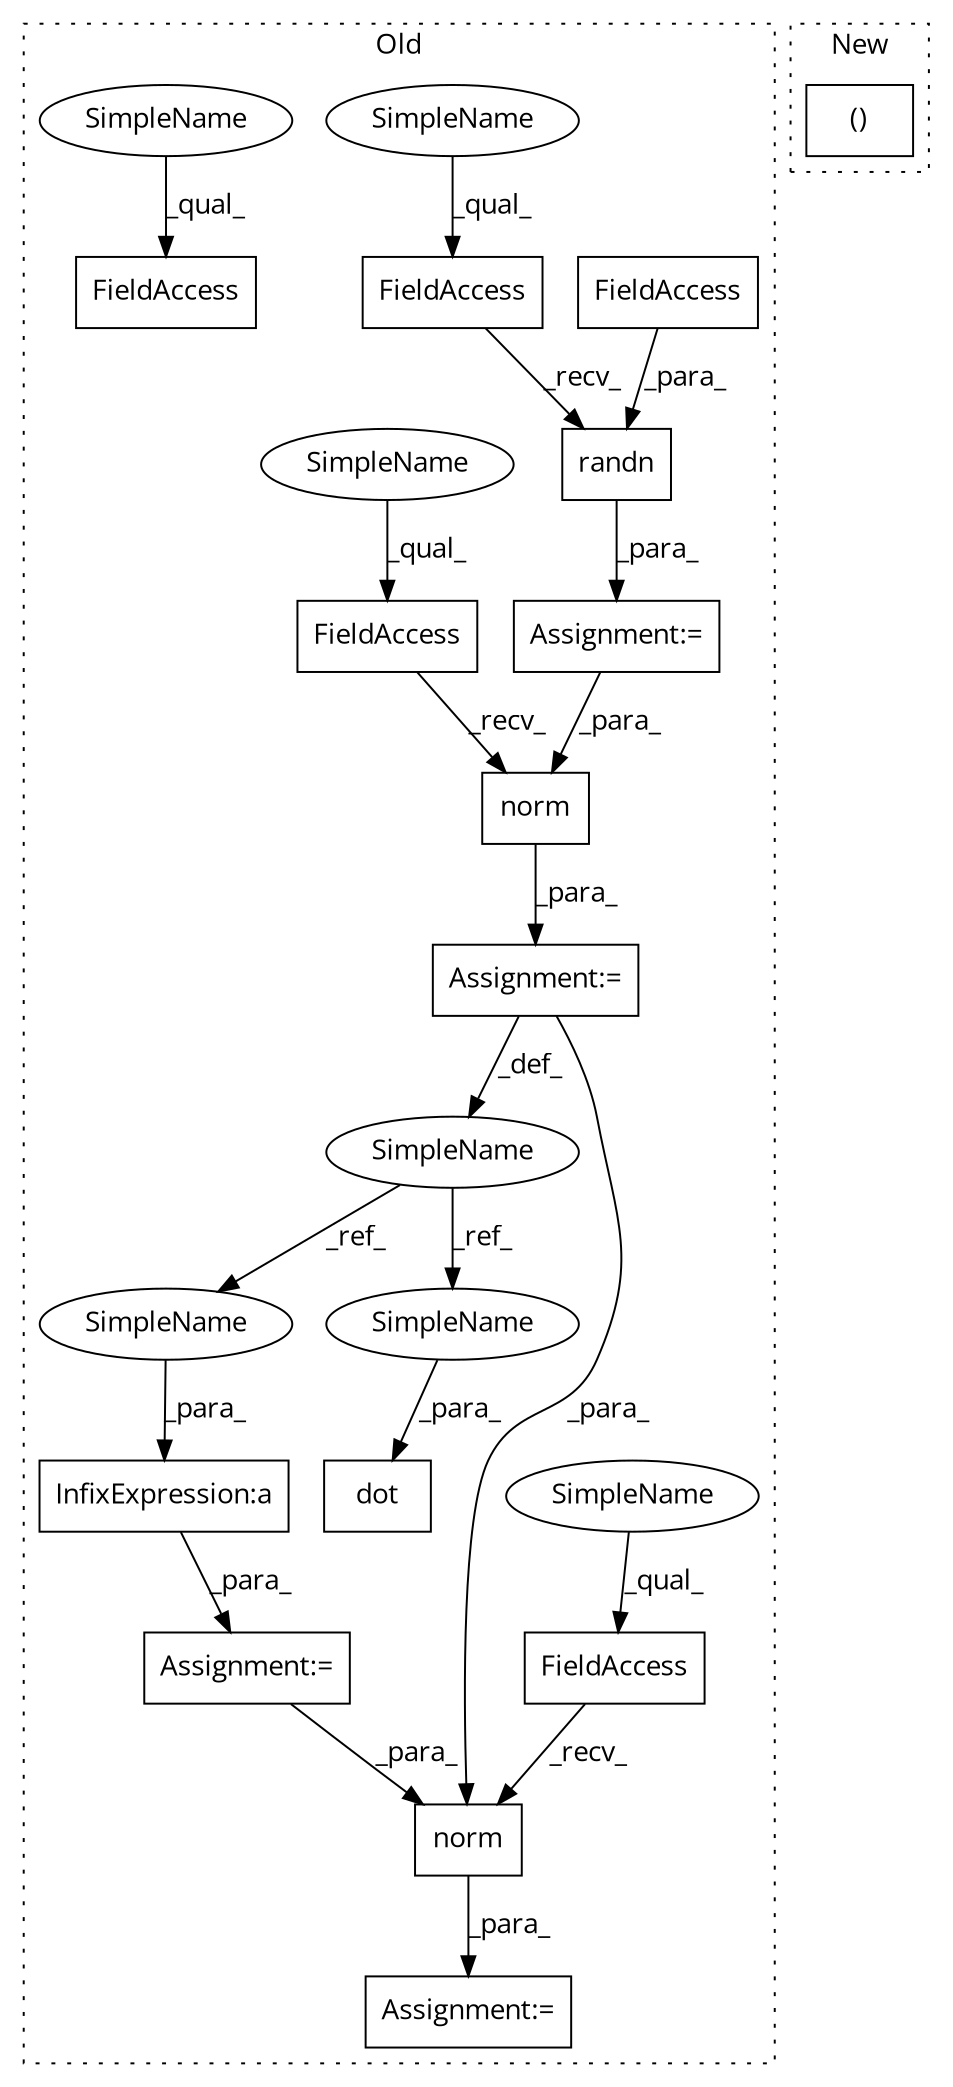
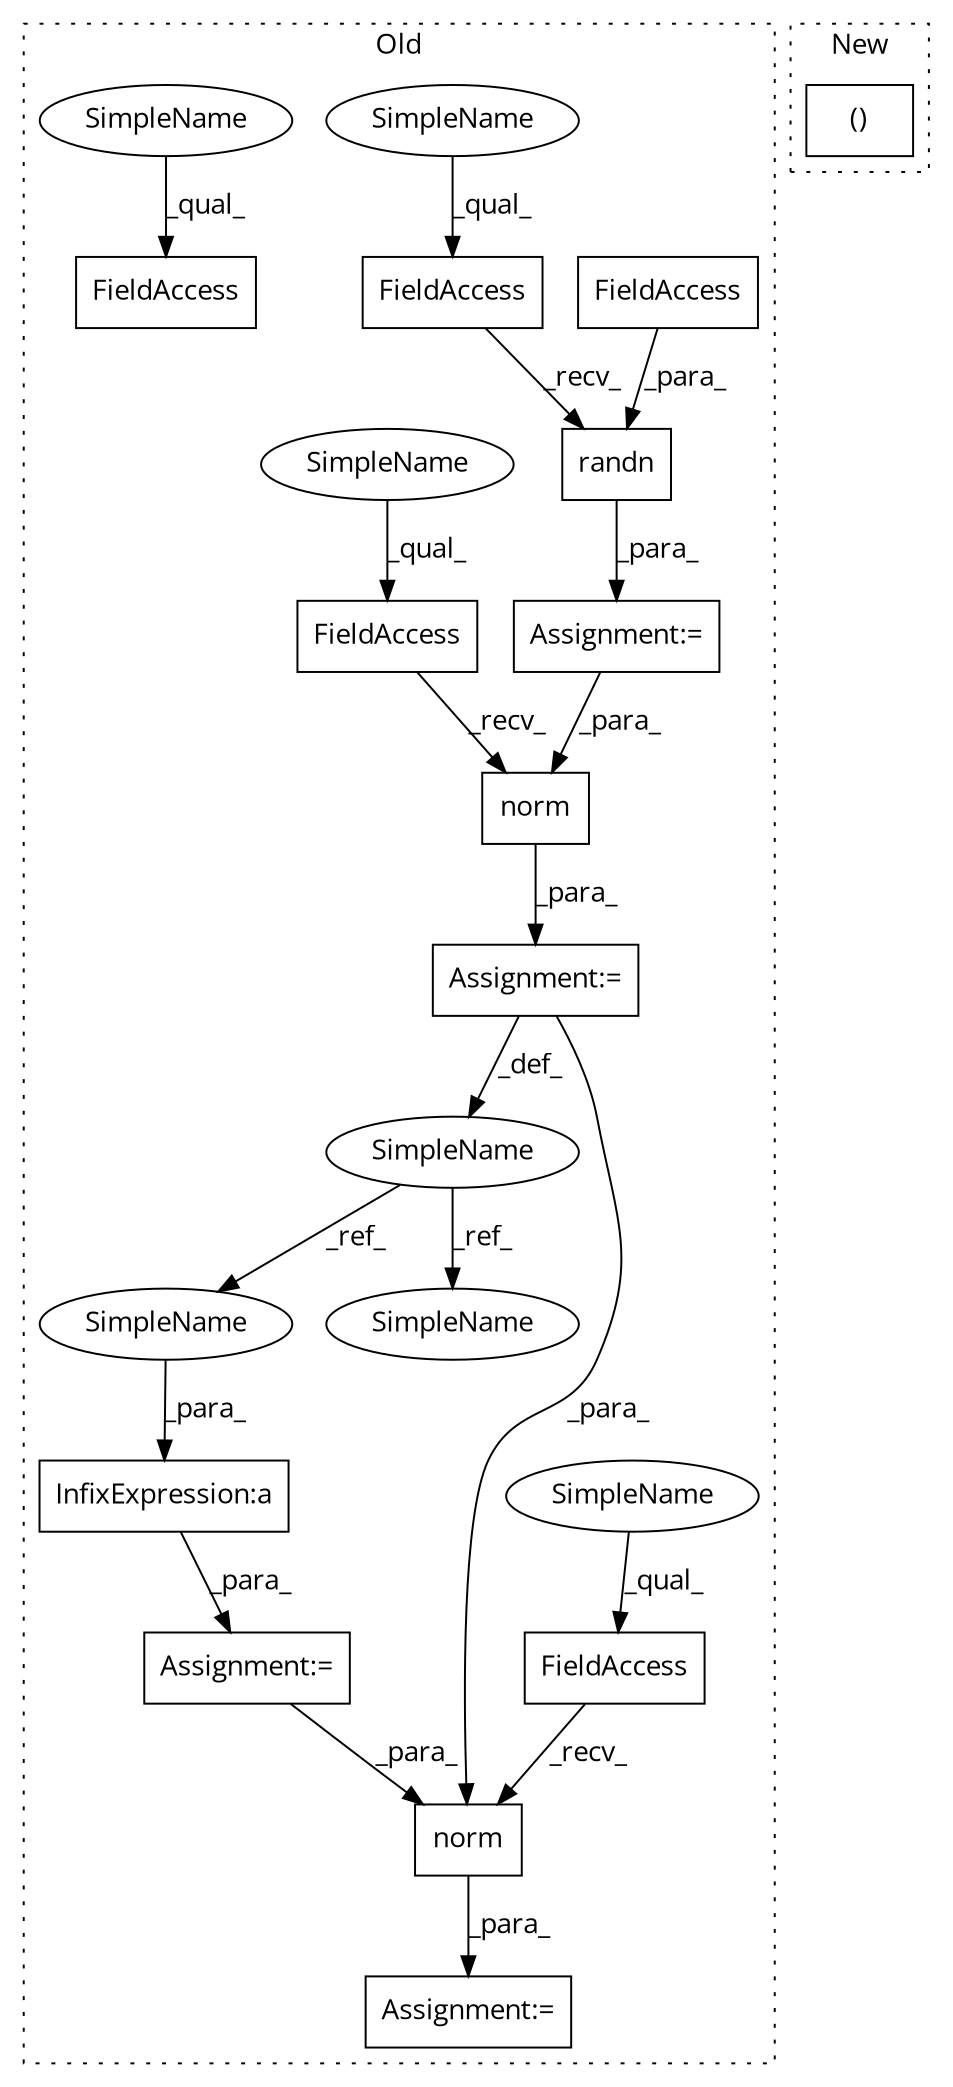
node "dot": removed
